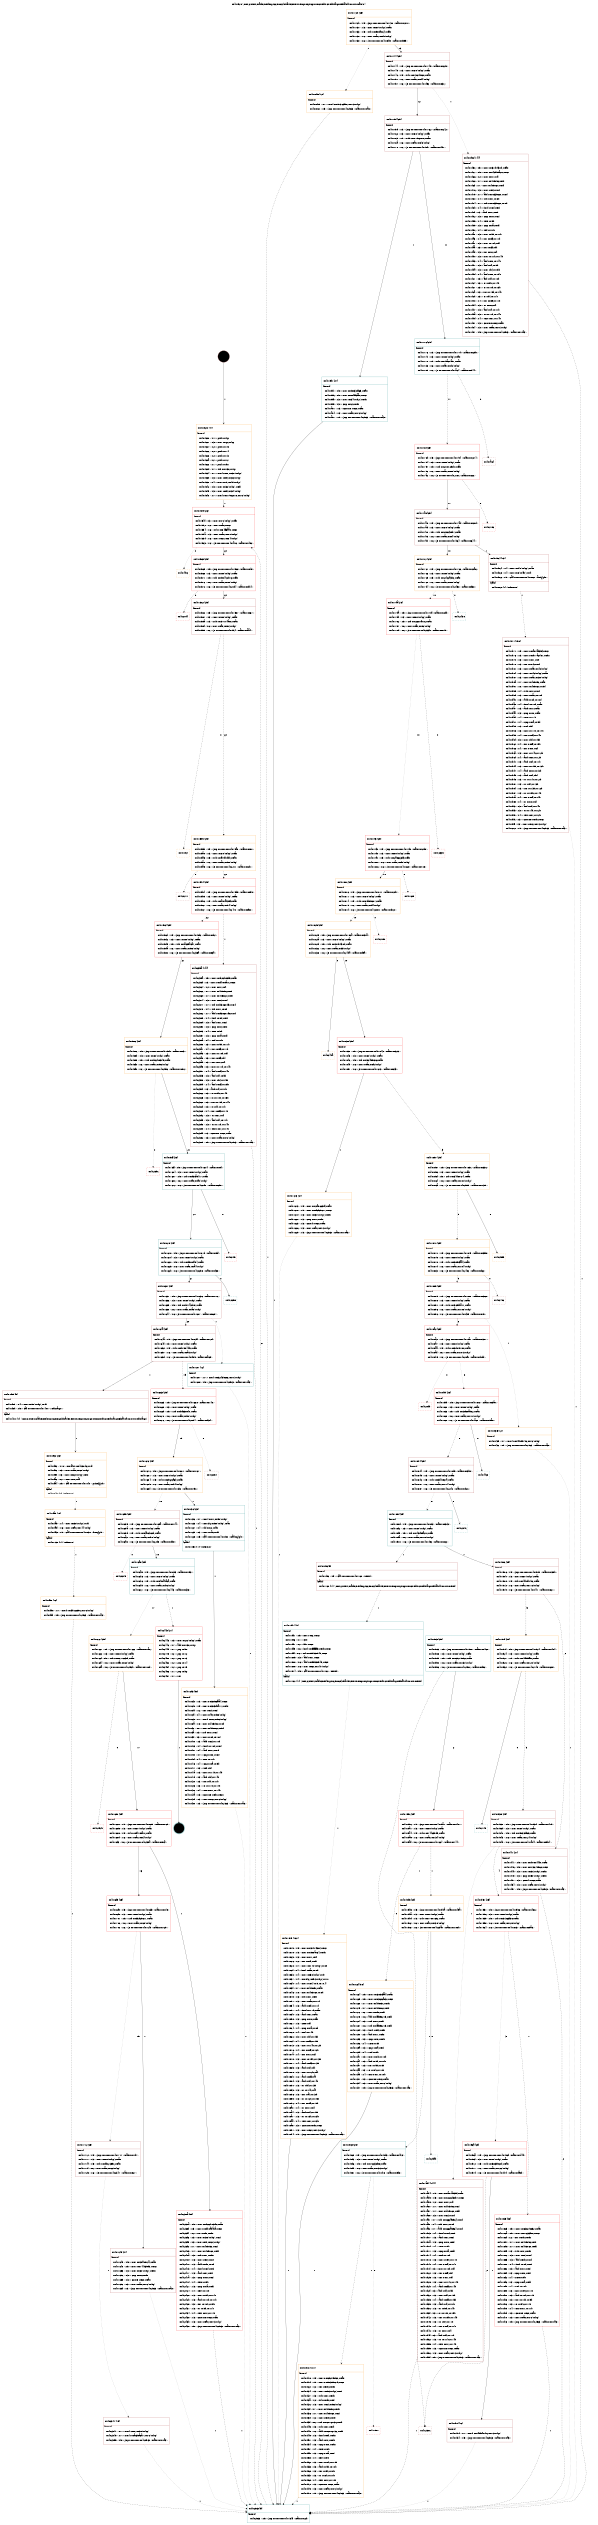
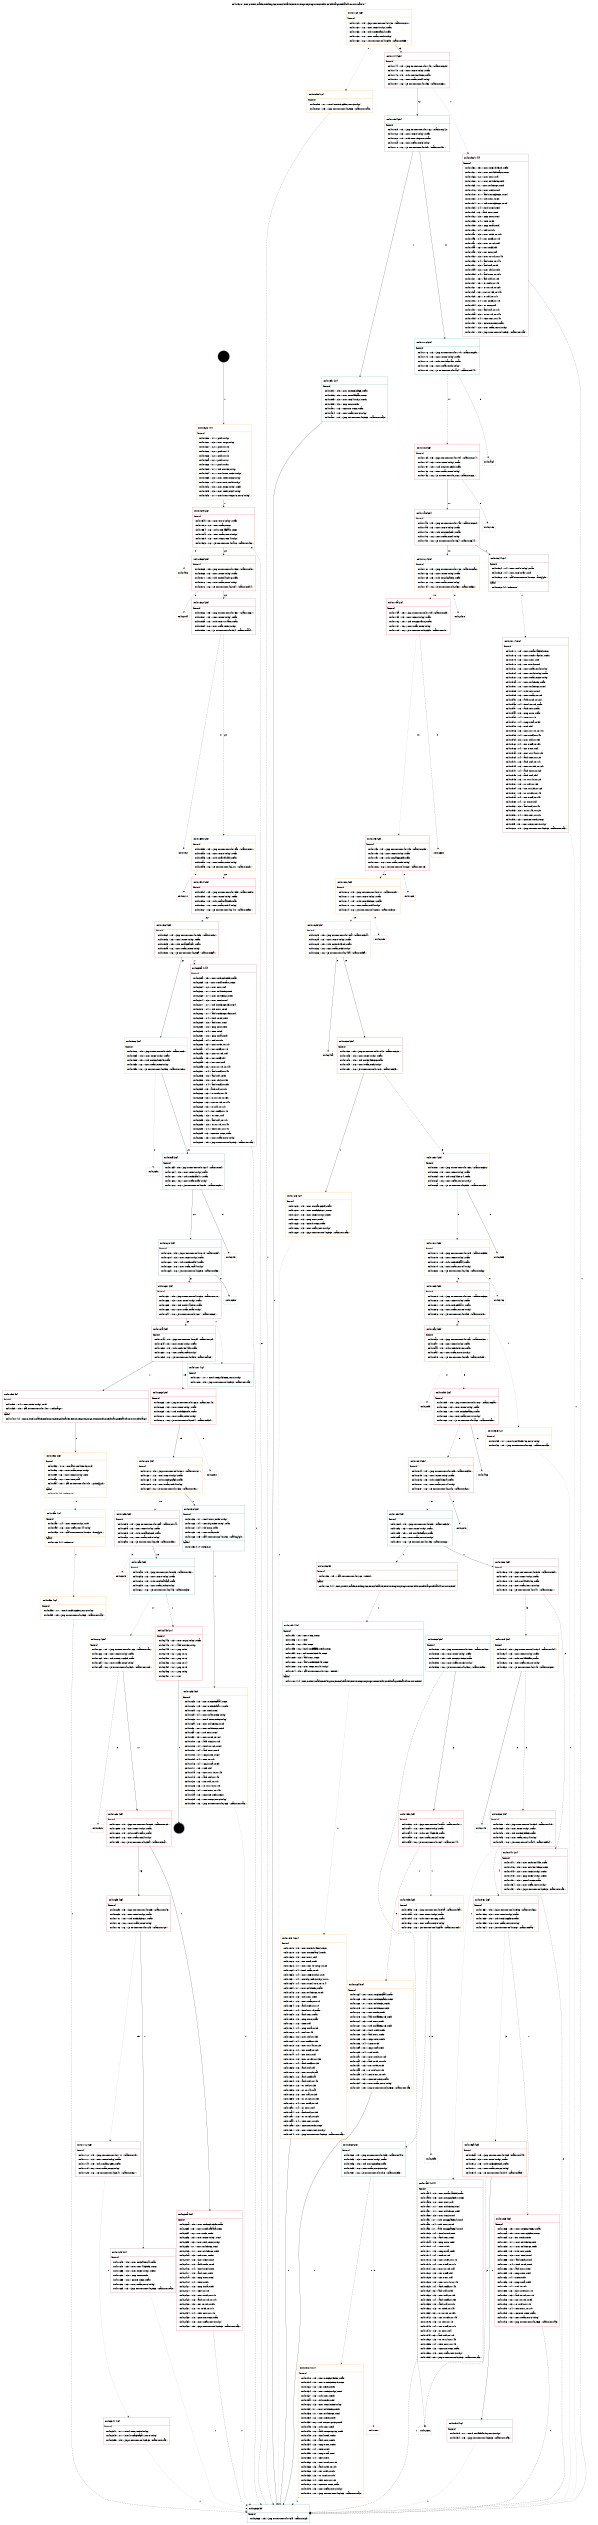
edge "0x4015b4 [25]" -> "0x40235a [144]": now "0x4015cd [25]" -> "0x40235a [144]"
edge "0x401c07 [12]" -> "0x4025c3 [5]": removed, label "1"
